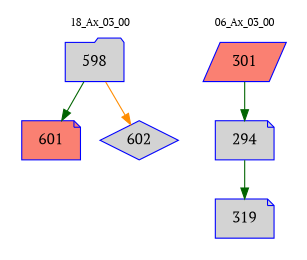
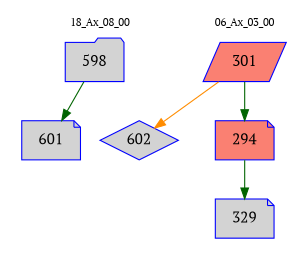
cluster "18_Ax_03_00": label "18_Ax_03_00" -> "18_Ax_08_00"
edge "598" -> "602": now "301" -> "602"
node "601": fillcolor salmon -> lightgrey
node "294": fillcolor lightgrey -> salmon
node "319": label "319" -> "329"
